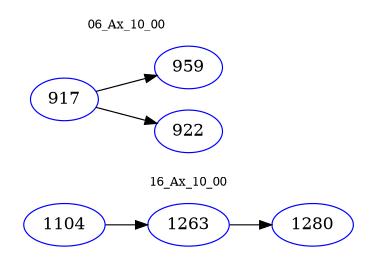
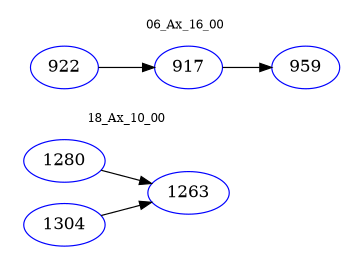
cluster "06_Ax_10_00": label "06_Ax_10_00" -> "06_Ax_16_00"
edge "917" -> "922": reversed
cluster "16_Ax_10_00": label "16_Ax_10_00" -> "18_Ax_10_00"
node "1104": label "1104" -> "1304"
edge "1263" -> "1280": reversed
